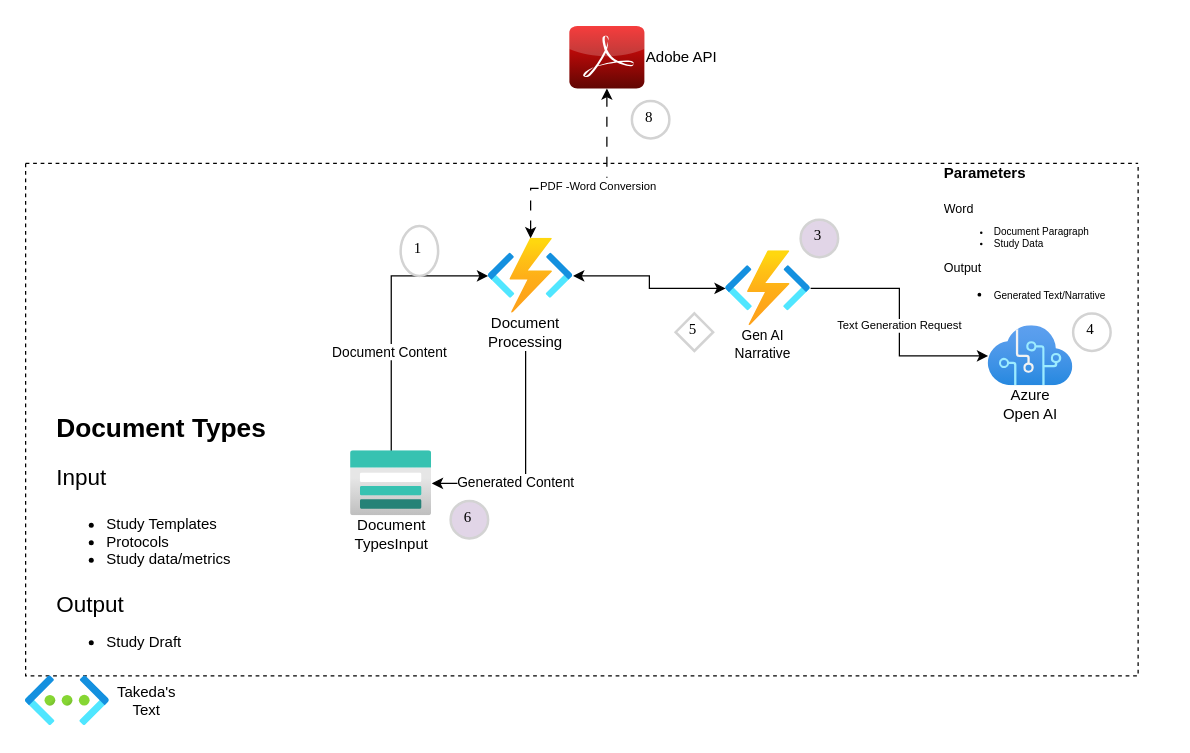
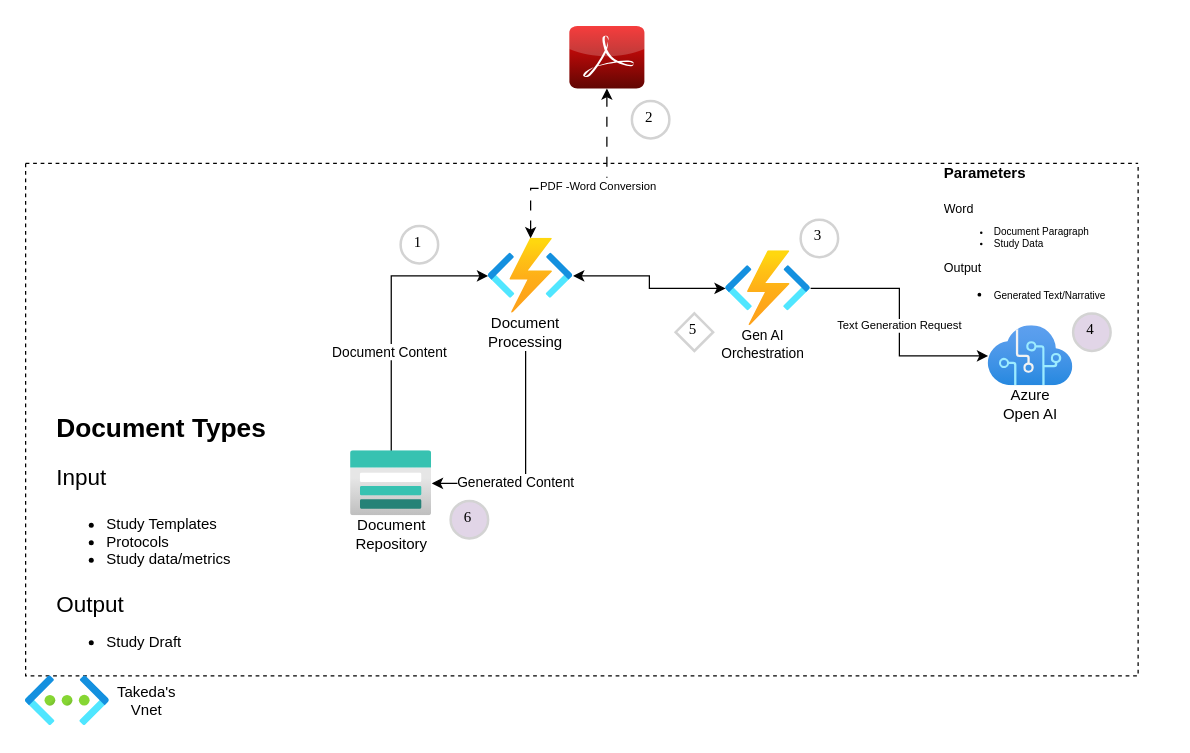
node "Adobe API": removed
node "8": label "8" -> "2"
node "3": fillcolor #e1d5e7 -> #ffffff
node "1": size 38x50 -> 38x38
node "4": fillcolor #ffffff -> #e1d5e7
node "Gen AI Narrative": label "Gen AI Narrative" -> "Gen AI Orchestration"
node "Document TypesInput": label "Document TypesInput" -> "Document Repository"
node "Takeda's Text": label "Takeda's Text" -> "Takeda's Vnet"
